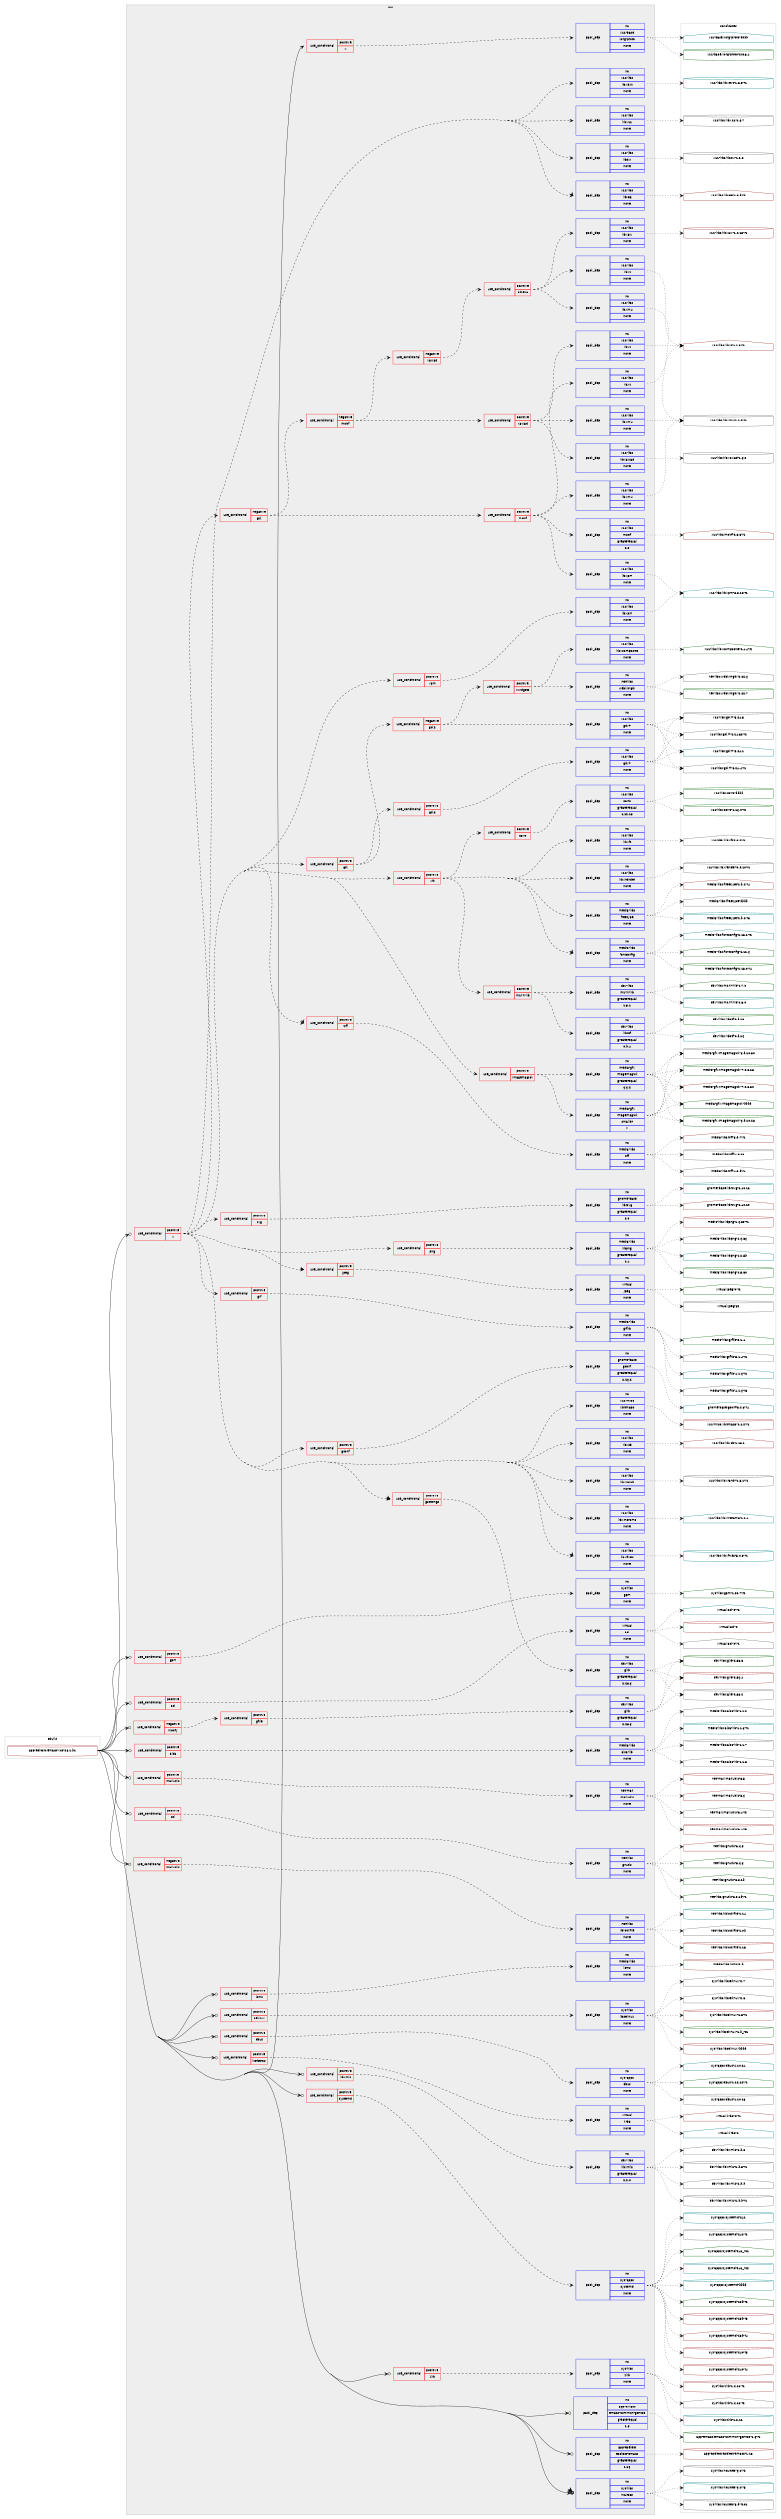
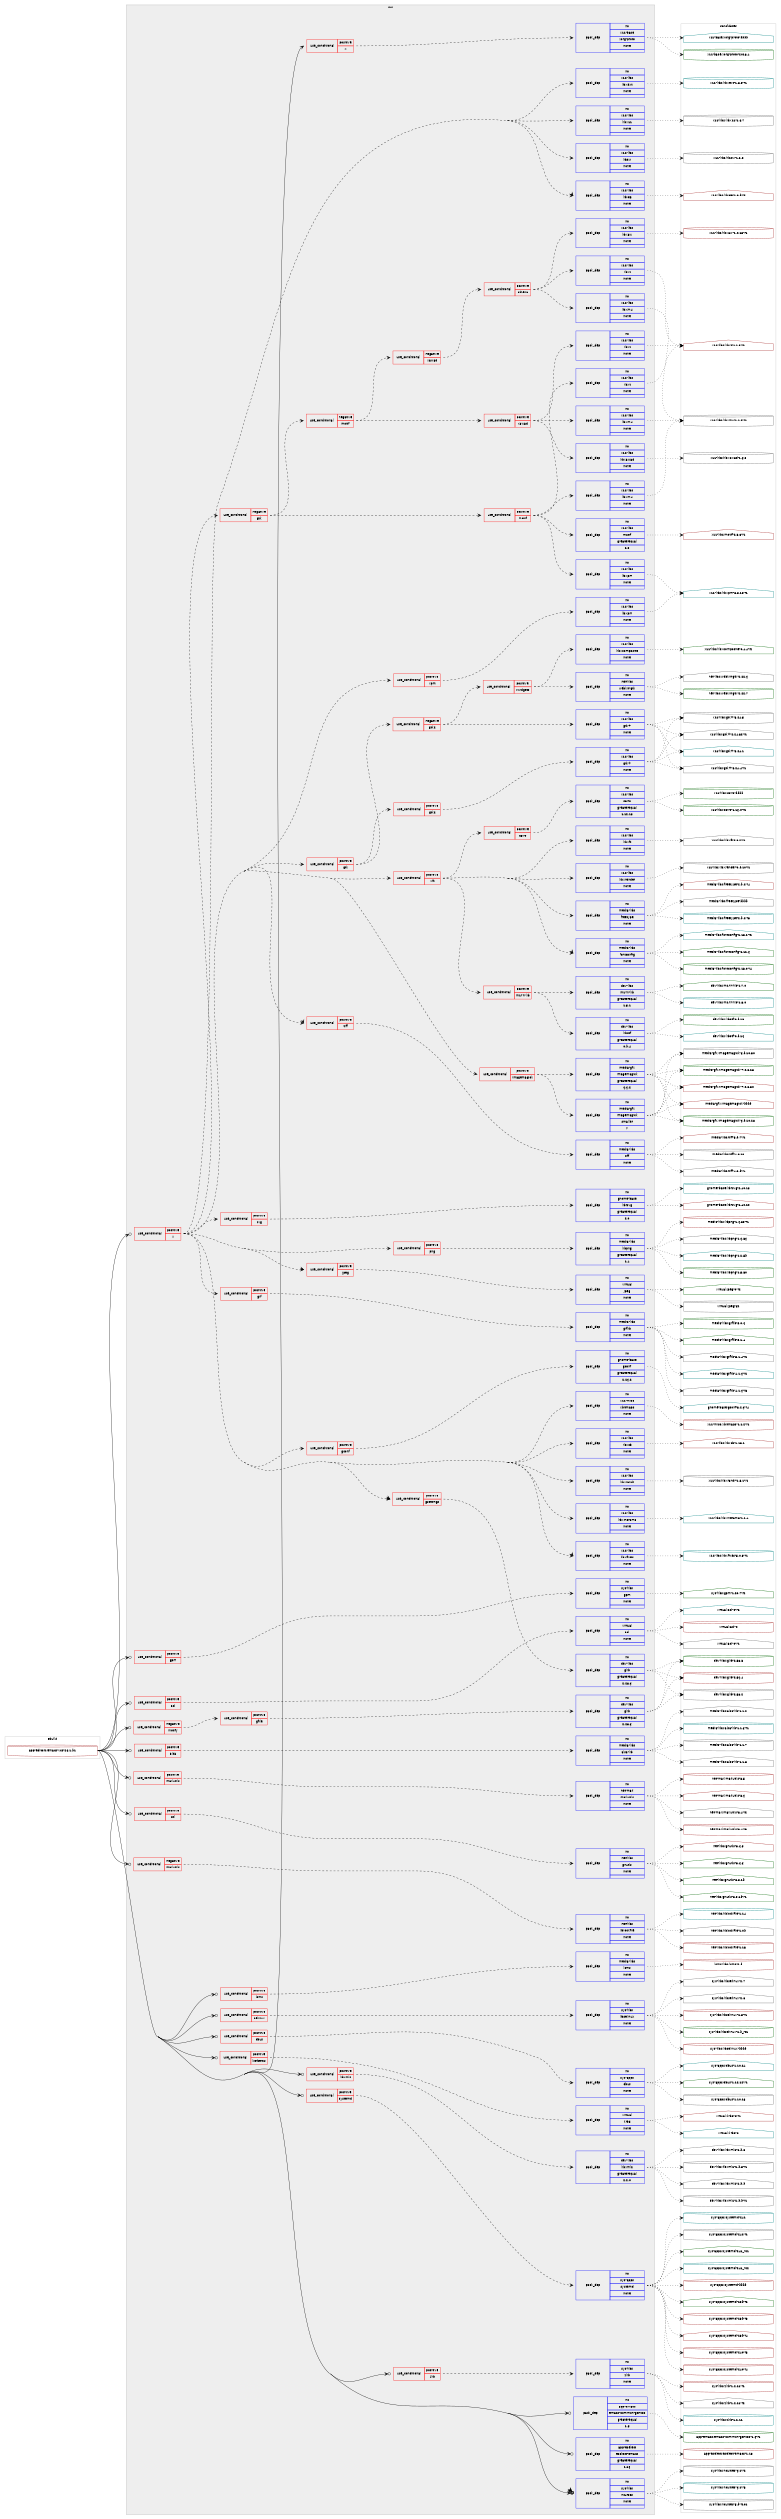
node "x11-dev/libXft-2.3.2-r1": label "x11-dev/libXft-2.3.2-r1" -> "x11-libs/libXft-2.3.2-r1"
node "media-gfx/imagemagick-9999": color darkgreen -> brown
node "media-libs/giflib-5.0.6": added
node "media-libs/lcms-2.9": label "media-libs/lcms-2.9" -> "lcms-libs/lcms-2.9"
node "sys-apps/systemd-9999": color teal -> brown
